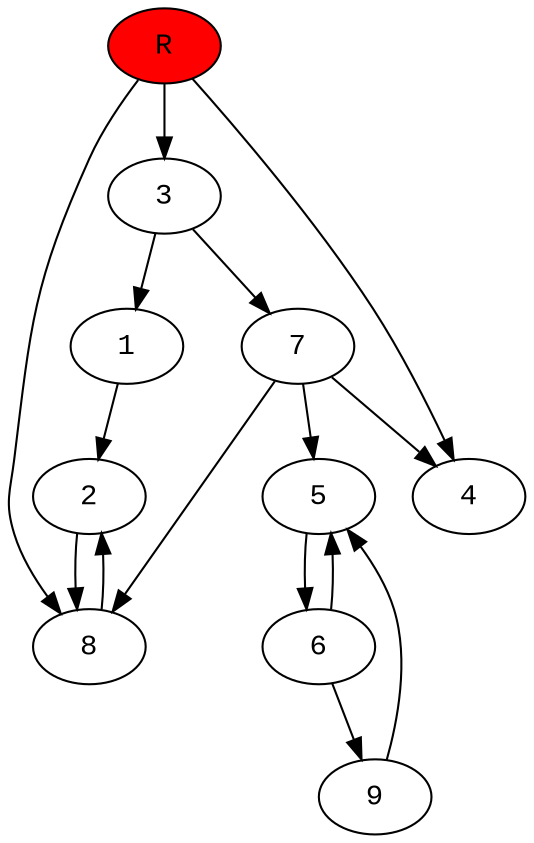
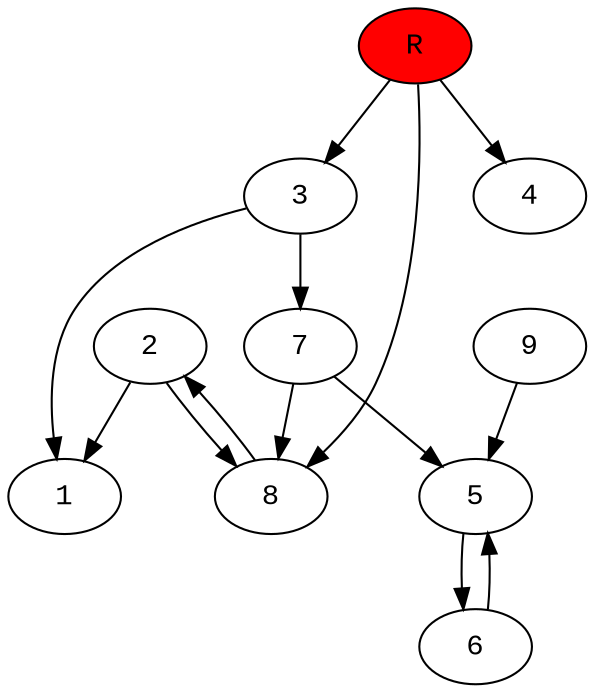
edge "1" -> "2": reversed
edge "7" -> "4": removed
edge "6" -> "9": removed
